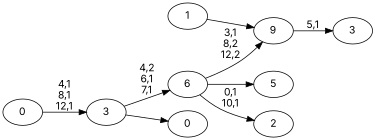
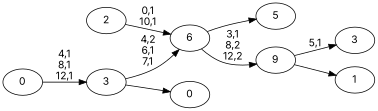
edge "1" -> "9": reversed
edge "6" -> "2": reversed
